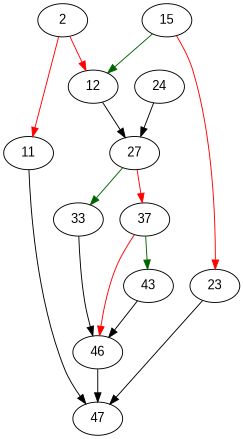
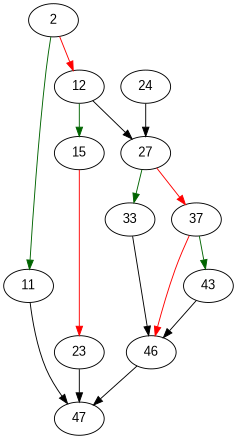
edge "15" -> "12": reversed
edge "2" -> "11": color red -> darkgreen
